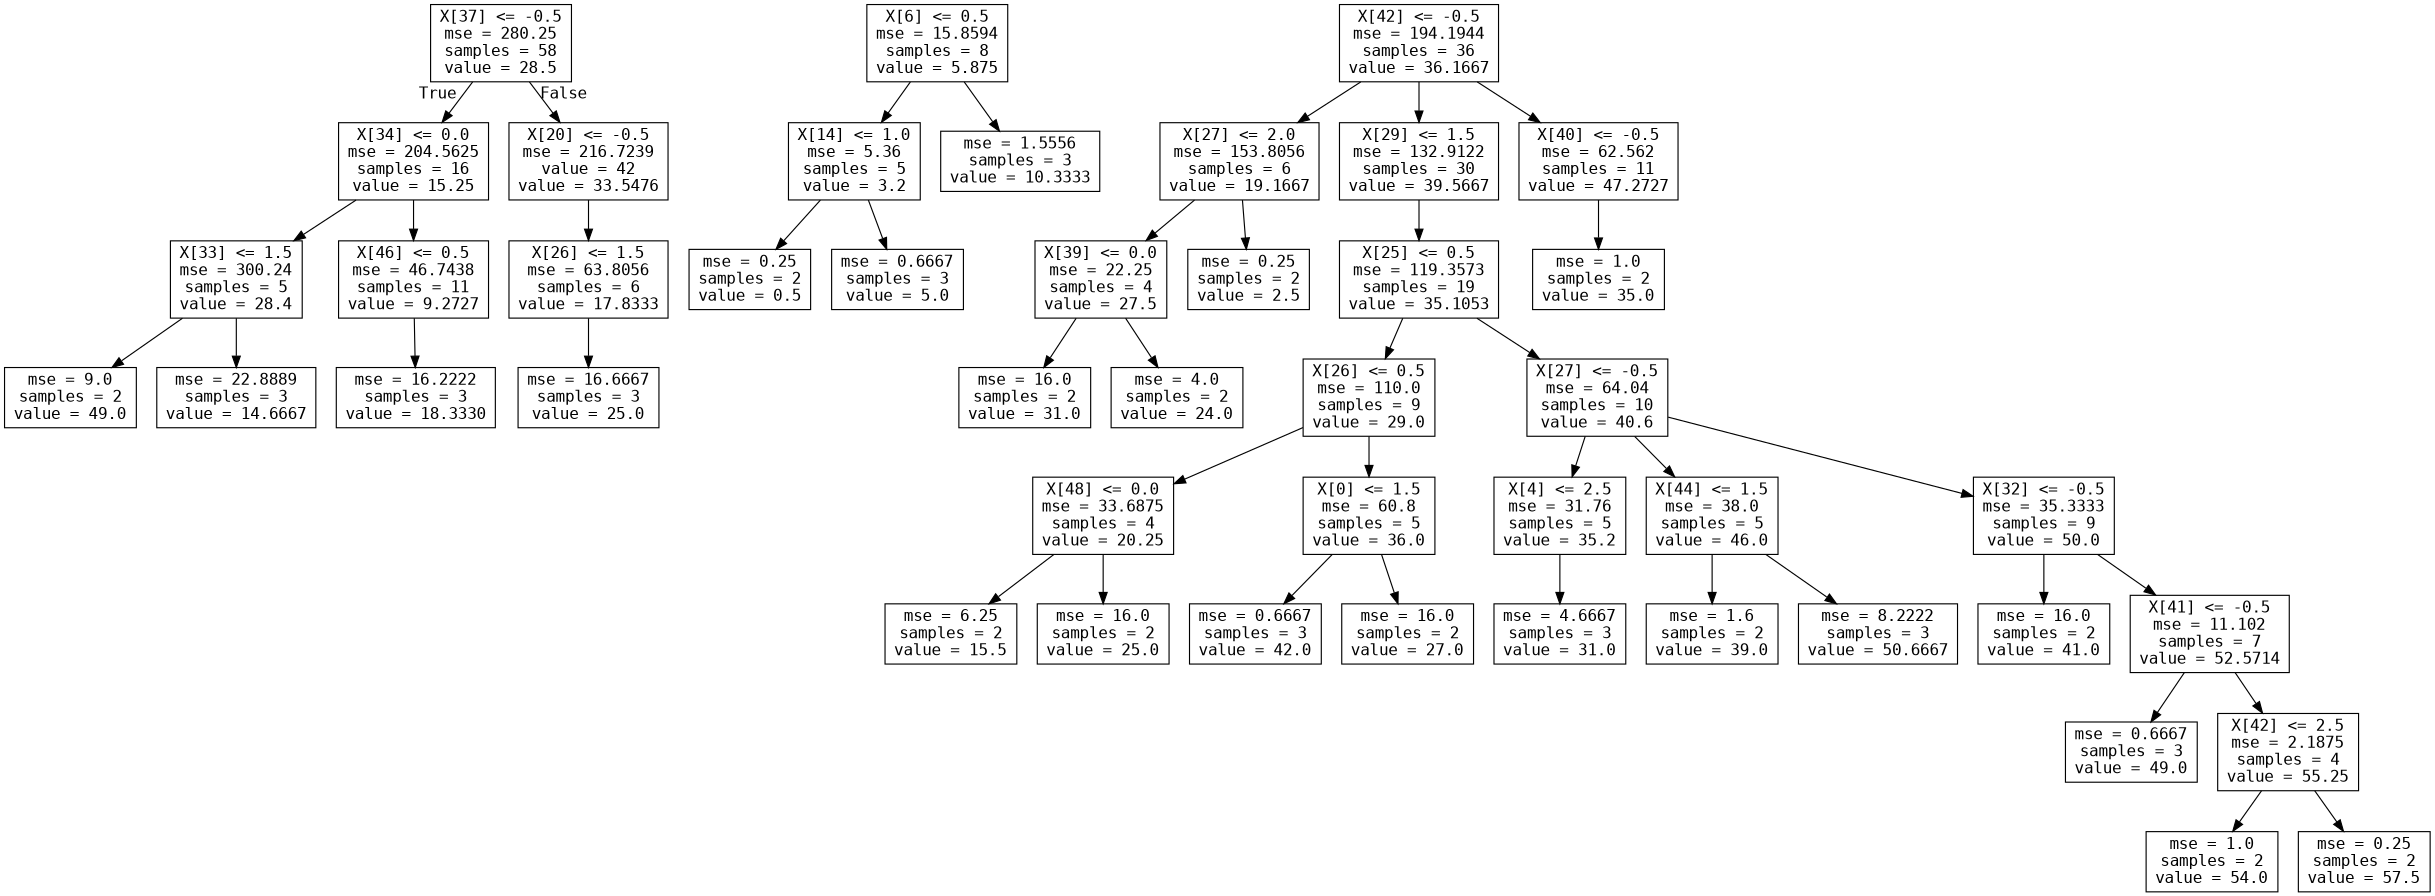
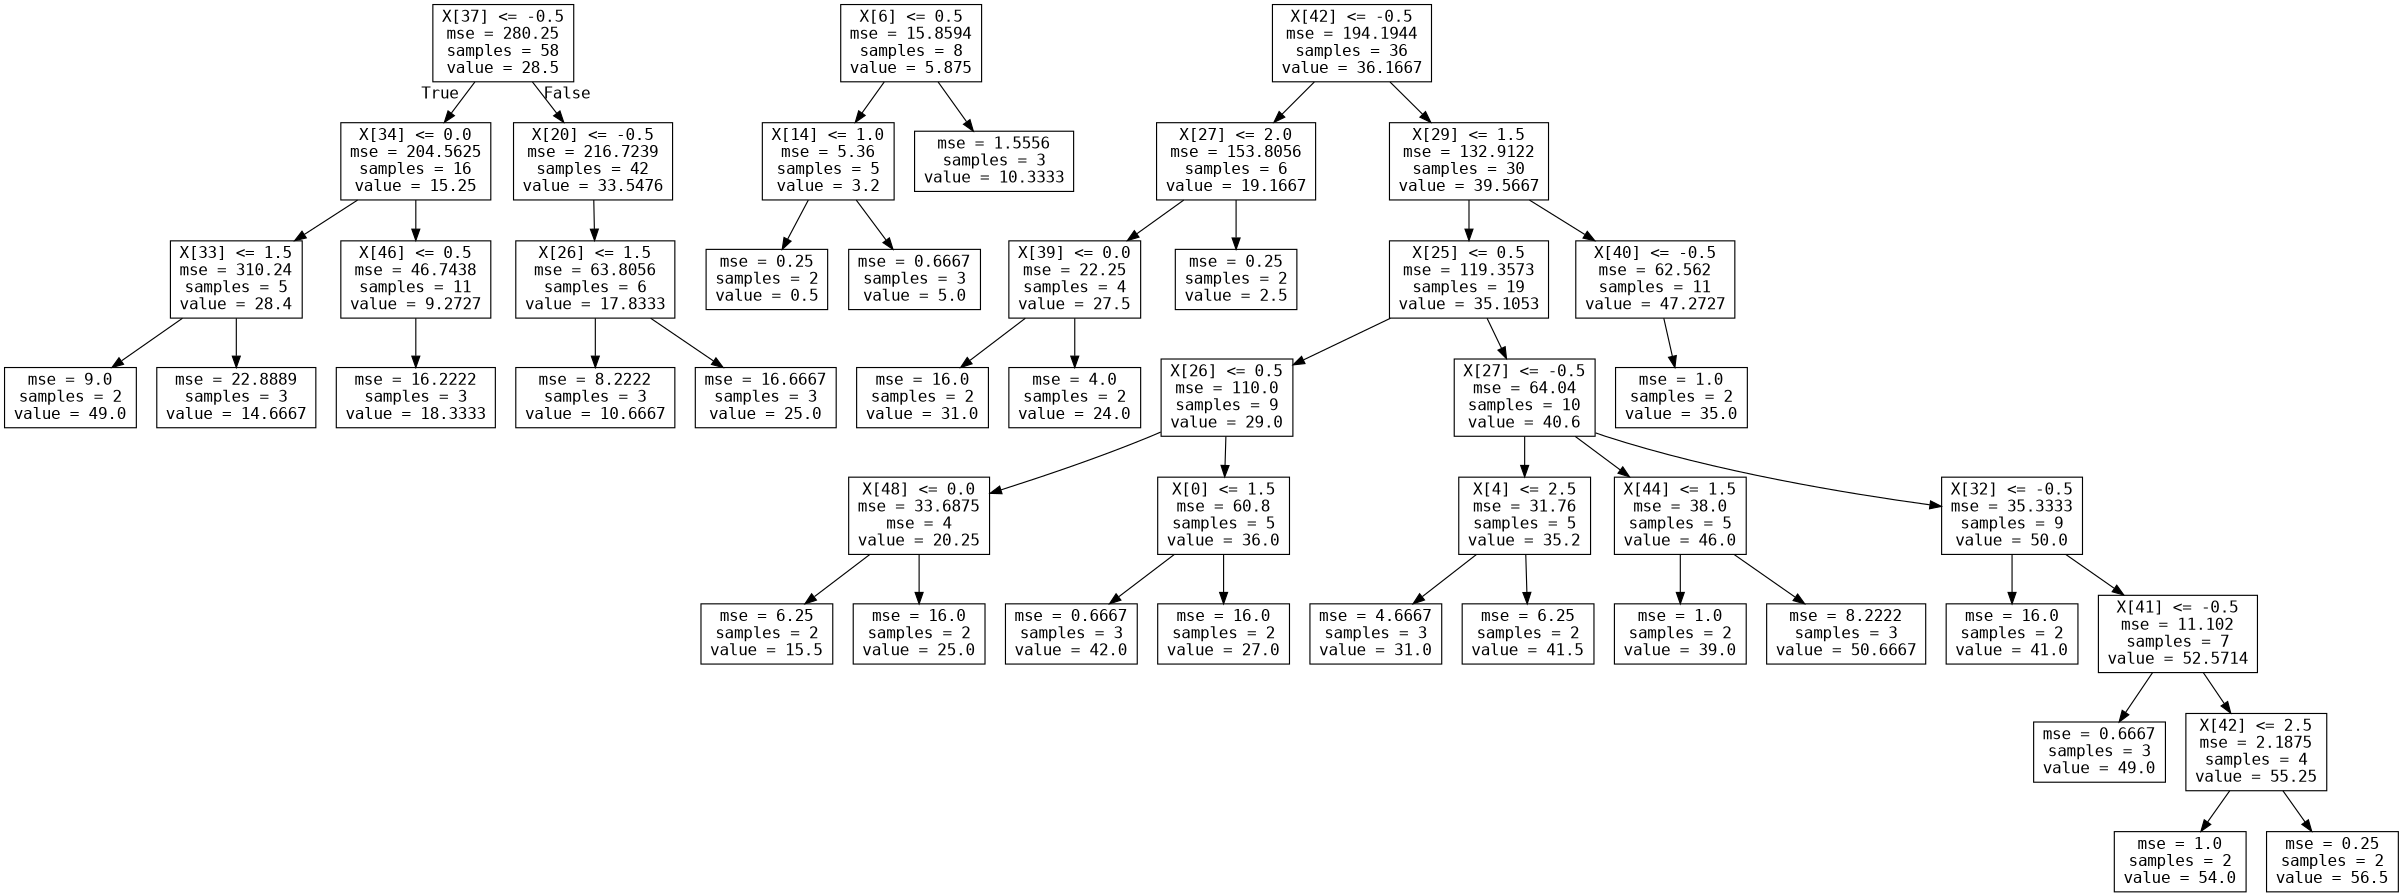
edge "X[42] <= -0.5 mse = 194.1944 samples = 36 value = 36.1667" -> "X[40] <= -0.5 mse = 62.562 samples = 11 value = 47.2727": now "X[29] <= 1.5 mse = 132.9122 samples = 30 value = 39.5667" -> "X[40] <= -0.5 mse = 62.562 samples = 11 value = 47.2727"
node "X[20] <= -0.5 mse = 216.7239 value = 42 value = 33.5476": label "X[20] <= -0.5 mse = 216.7239 value = 42 value = 33.5476" -> "X[20] <= -0.5 mse = 216.7239 samples = 42 value = 33.5476"
node "X[33] <= 1.5 mse = 300.24 samples = 5 value = 28.4": label "X[33] <= 1.5 mse = 300.24 samples = 5 value = 28.4" -> "X[33] <= 1.5 mse = 310.24 samples = 5 value = 28.4"
node "mse = 16.2222 samples = 3 value = 18.3330": label "mse = 16.2222 samples = 3 value = 18.3330" -> "mse = 16.2222 samples = 3 value = 18.3333"
node "mse = 8.2222 samples = 3 value = 10.6667": added
node "X[48] <= 0.0 mse = 33.6875 samples = 4 value = 20.25": label "X[48] <= 0.0 mse = 33.6875 samples = 4 value = 20.25" -> "X[48] <= 0.0 mse = 33.6875 mse = 4 value = 20.25"
node "mse = 6.25 samples = 2 value = 41.5": added
node "mse = 1.6 samples = 2 value = 39.0": label "mse = 1.6 samples = 2 value = 39.0" -> "mse = 1.0 samples = 2 value = 39.0"
node "mse = 0.25 samples = 2 value = 57.5": label "mse = 0.25 samples = 2 value = 57.5" -> "mse = 0.25 samples = 2 value = 56.5"
